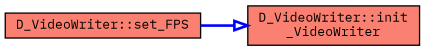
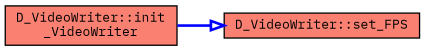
edge "D_VideoWriter::set_FPS" -> "D_VideoWriter::init _VideoWriter": reversed
